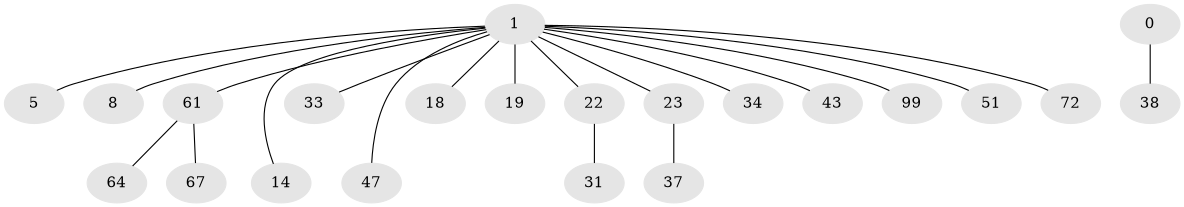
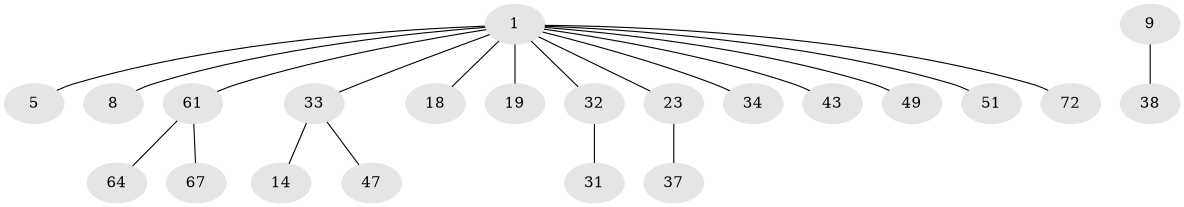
node "0": label "0" -> "9"
edge "1" -- "47": now "33" -- "47"
edge "1" -- "14": now "33" -- "14"
node "22": label "22" -> "32"
node "99": label "99" -> "49"
